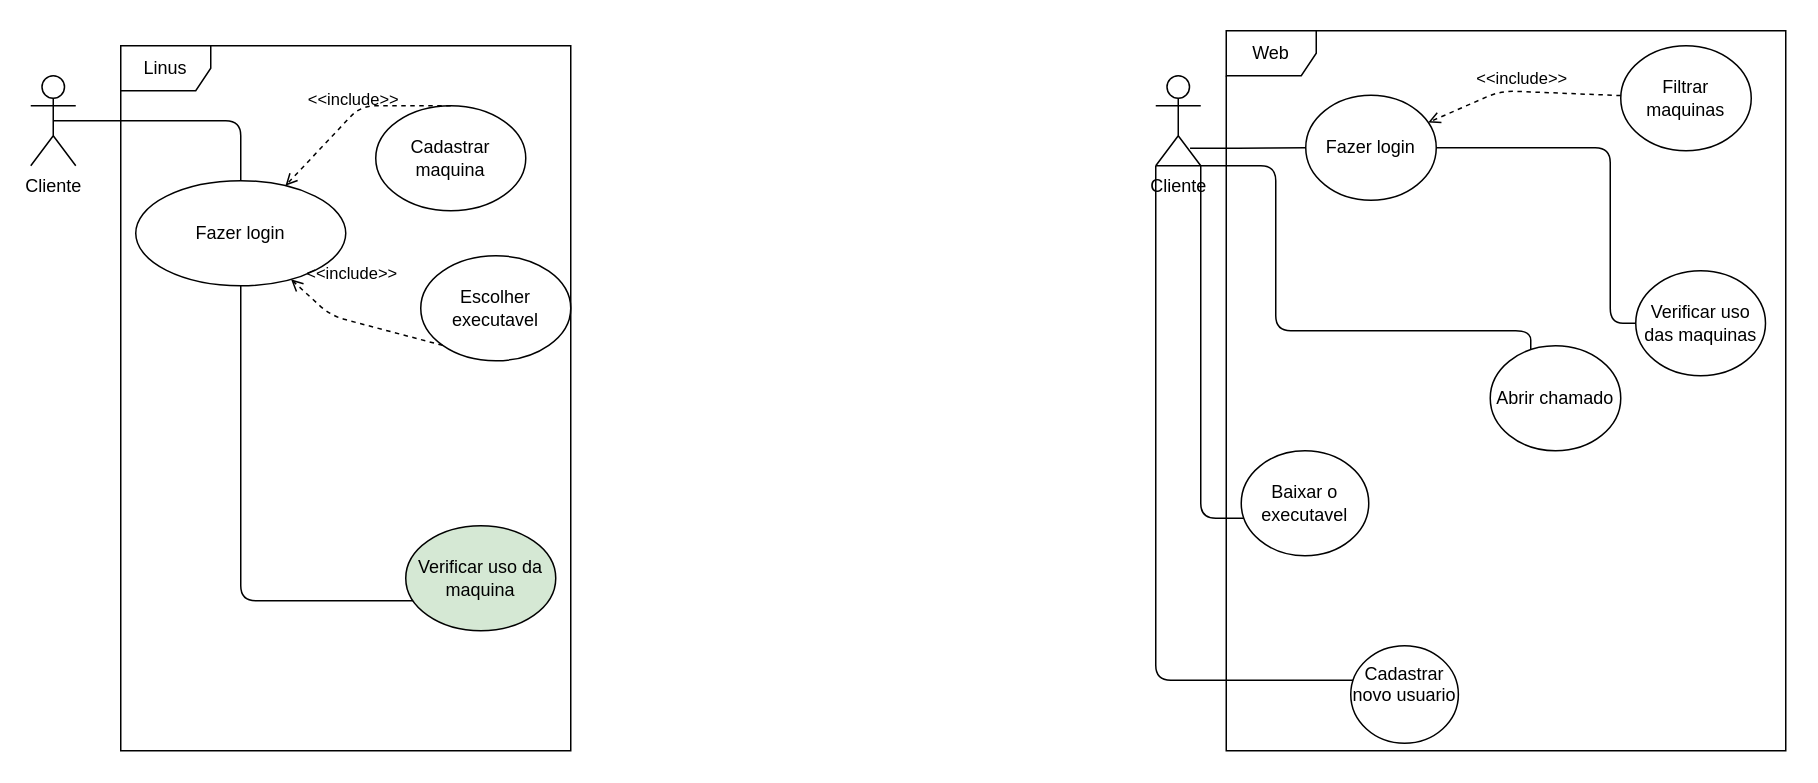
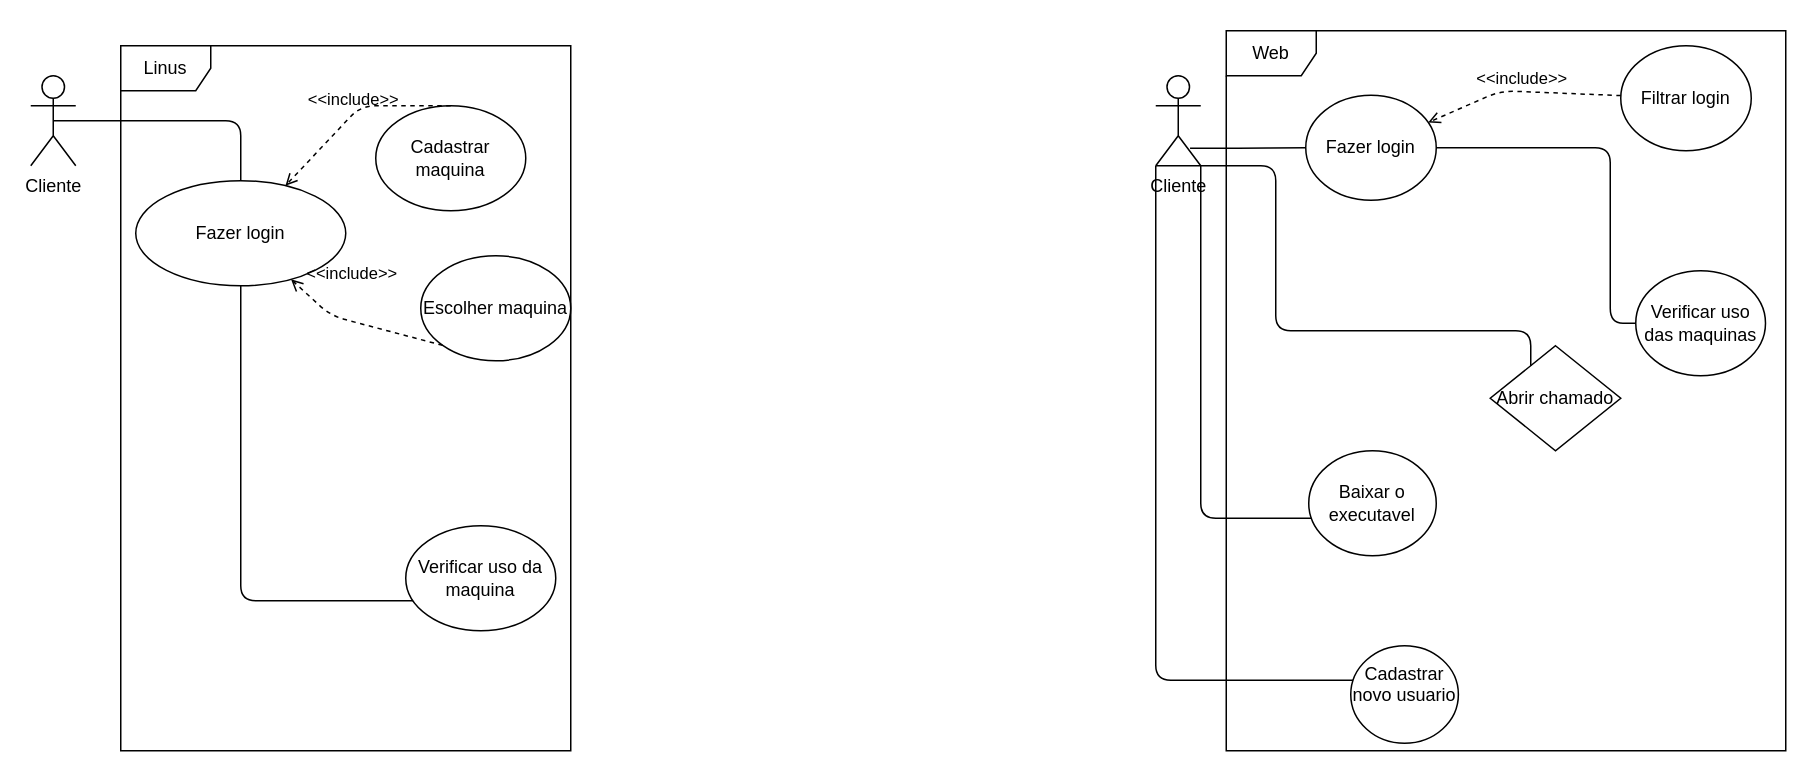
node "Filtrar maquinas": label "Filtrar maquinas" -> "Filtrar login"
node "Escolher executavel": label "Escolher executavel" -> "Escolher maquina"
node "Abrir chamado": shape ellipse -> diamond
node "Baixar o executavel": moved (1305, 503) -> (1373, 503)
node "Verificar uso da maquina": fillcolor #d5e8d4 -> #ffffff
